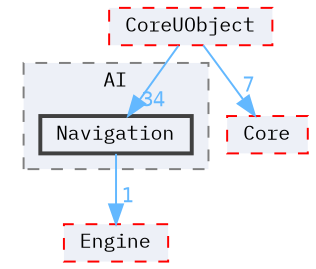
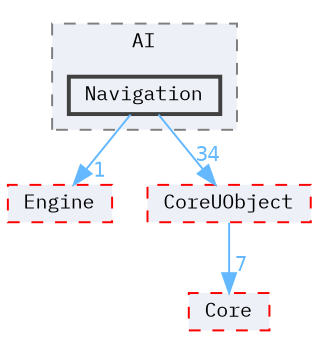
edge "CoreUObject" -> "Navigation": reversed
